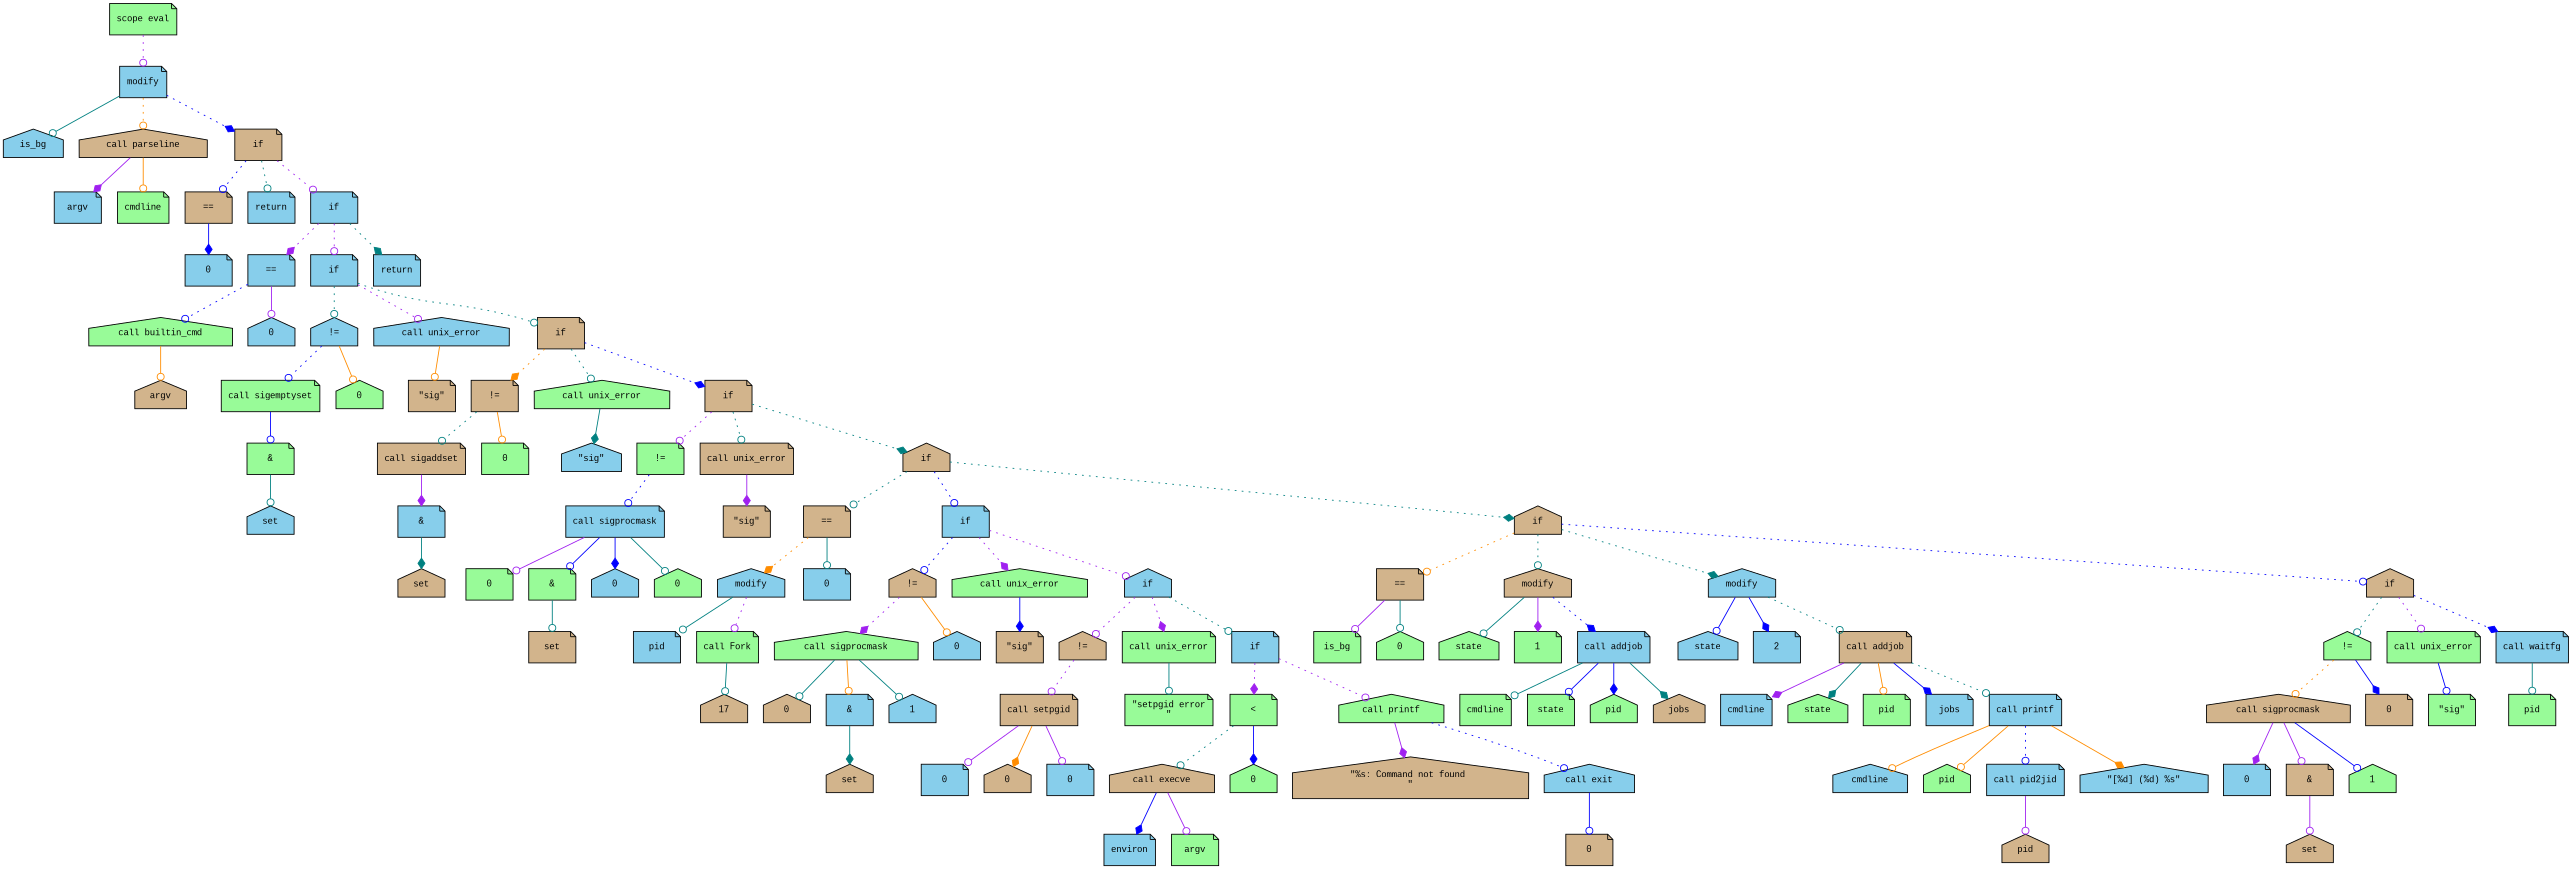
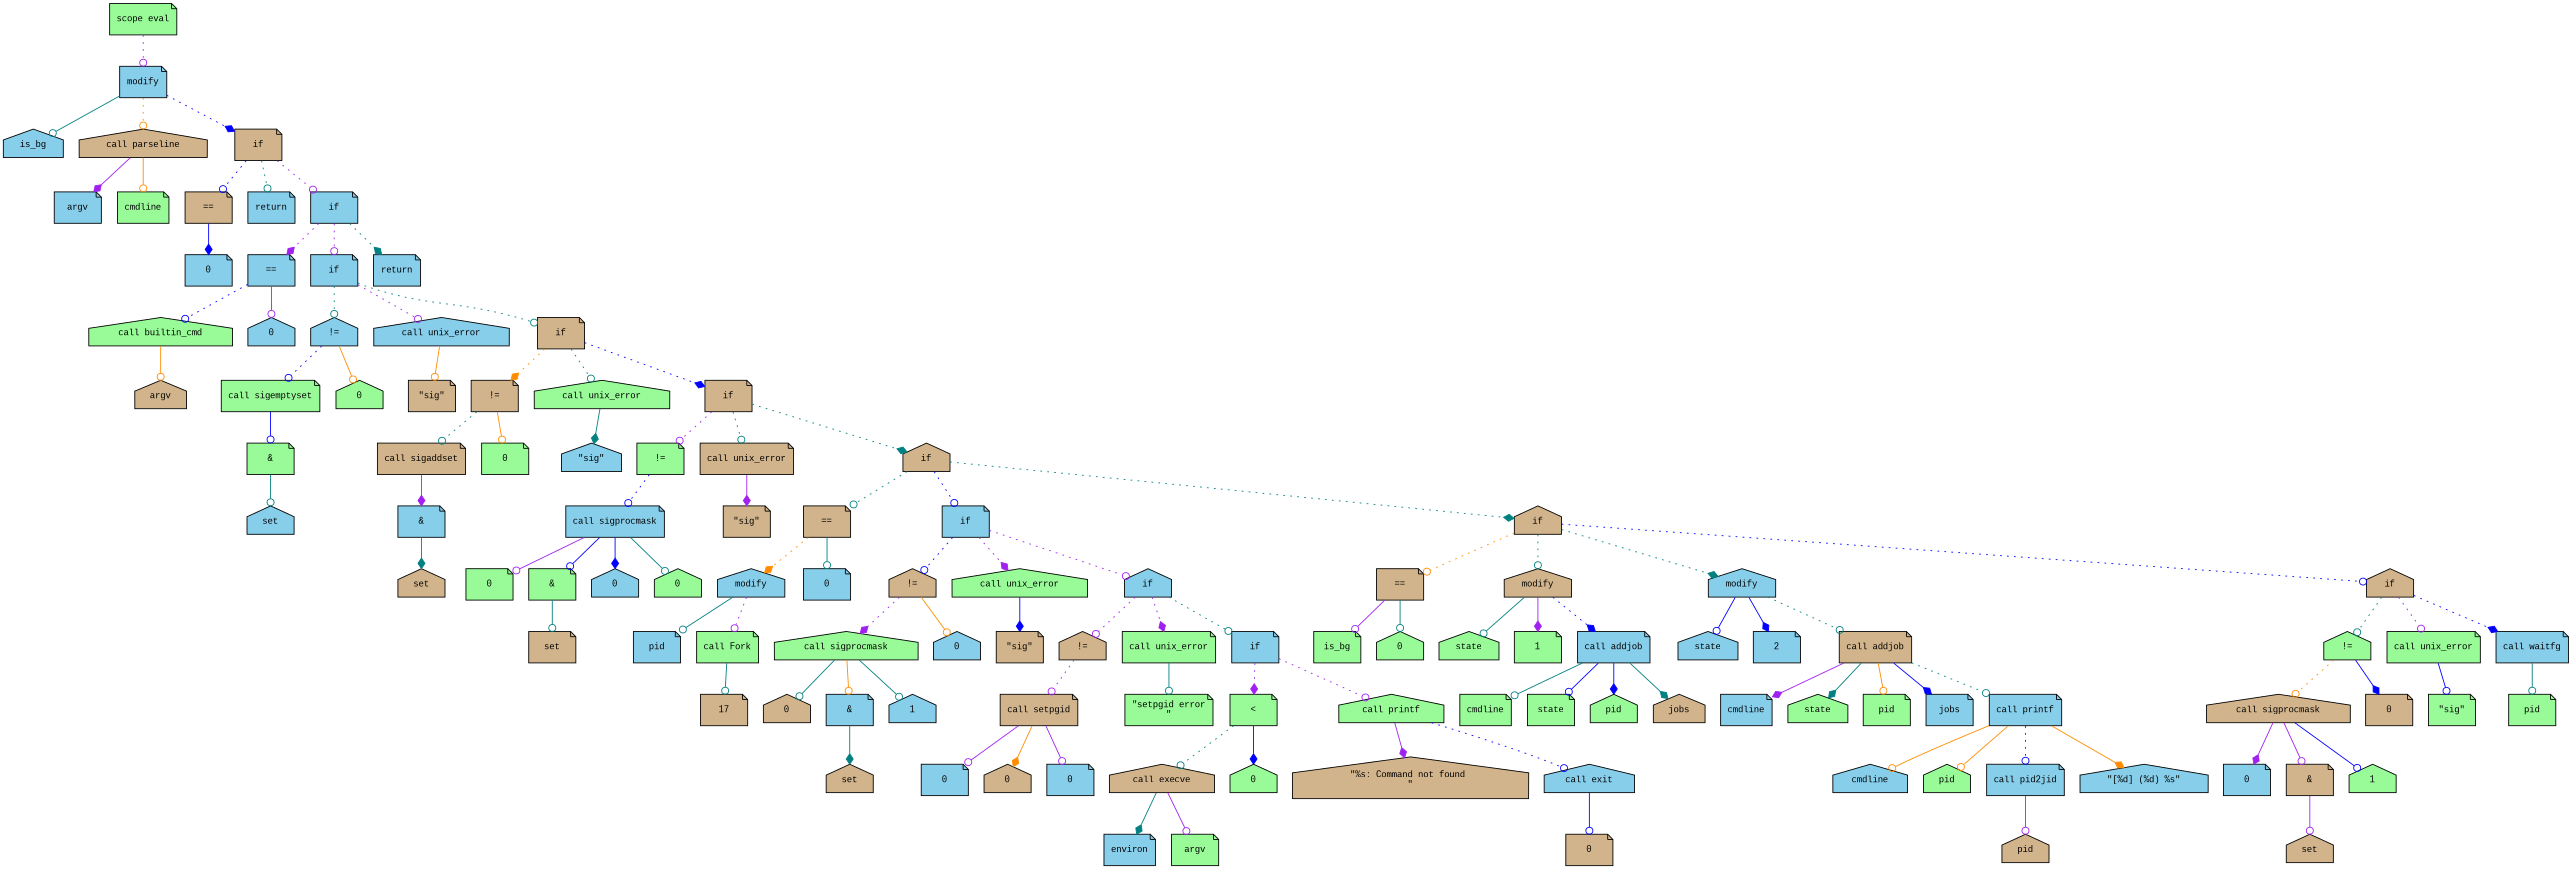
node "17": shape house -> note
edge "call execve" -> "environ": color blue -> teal
